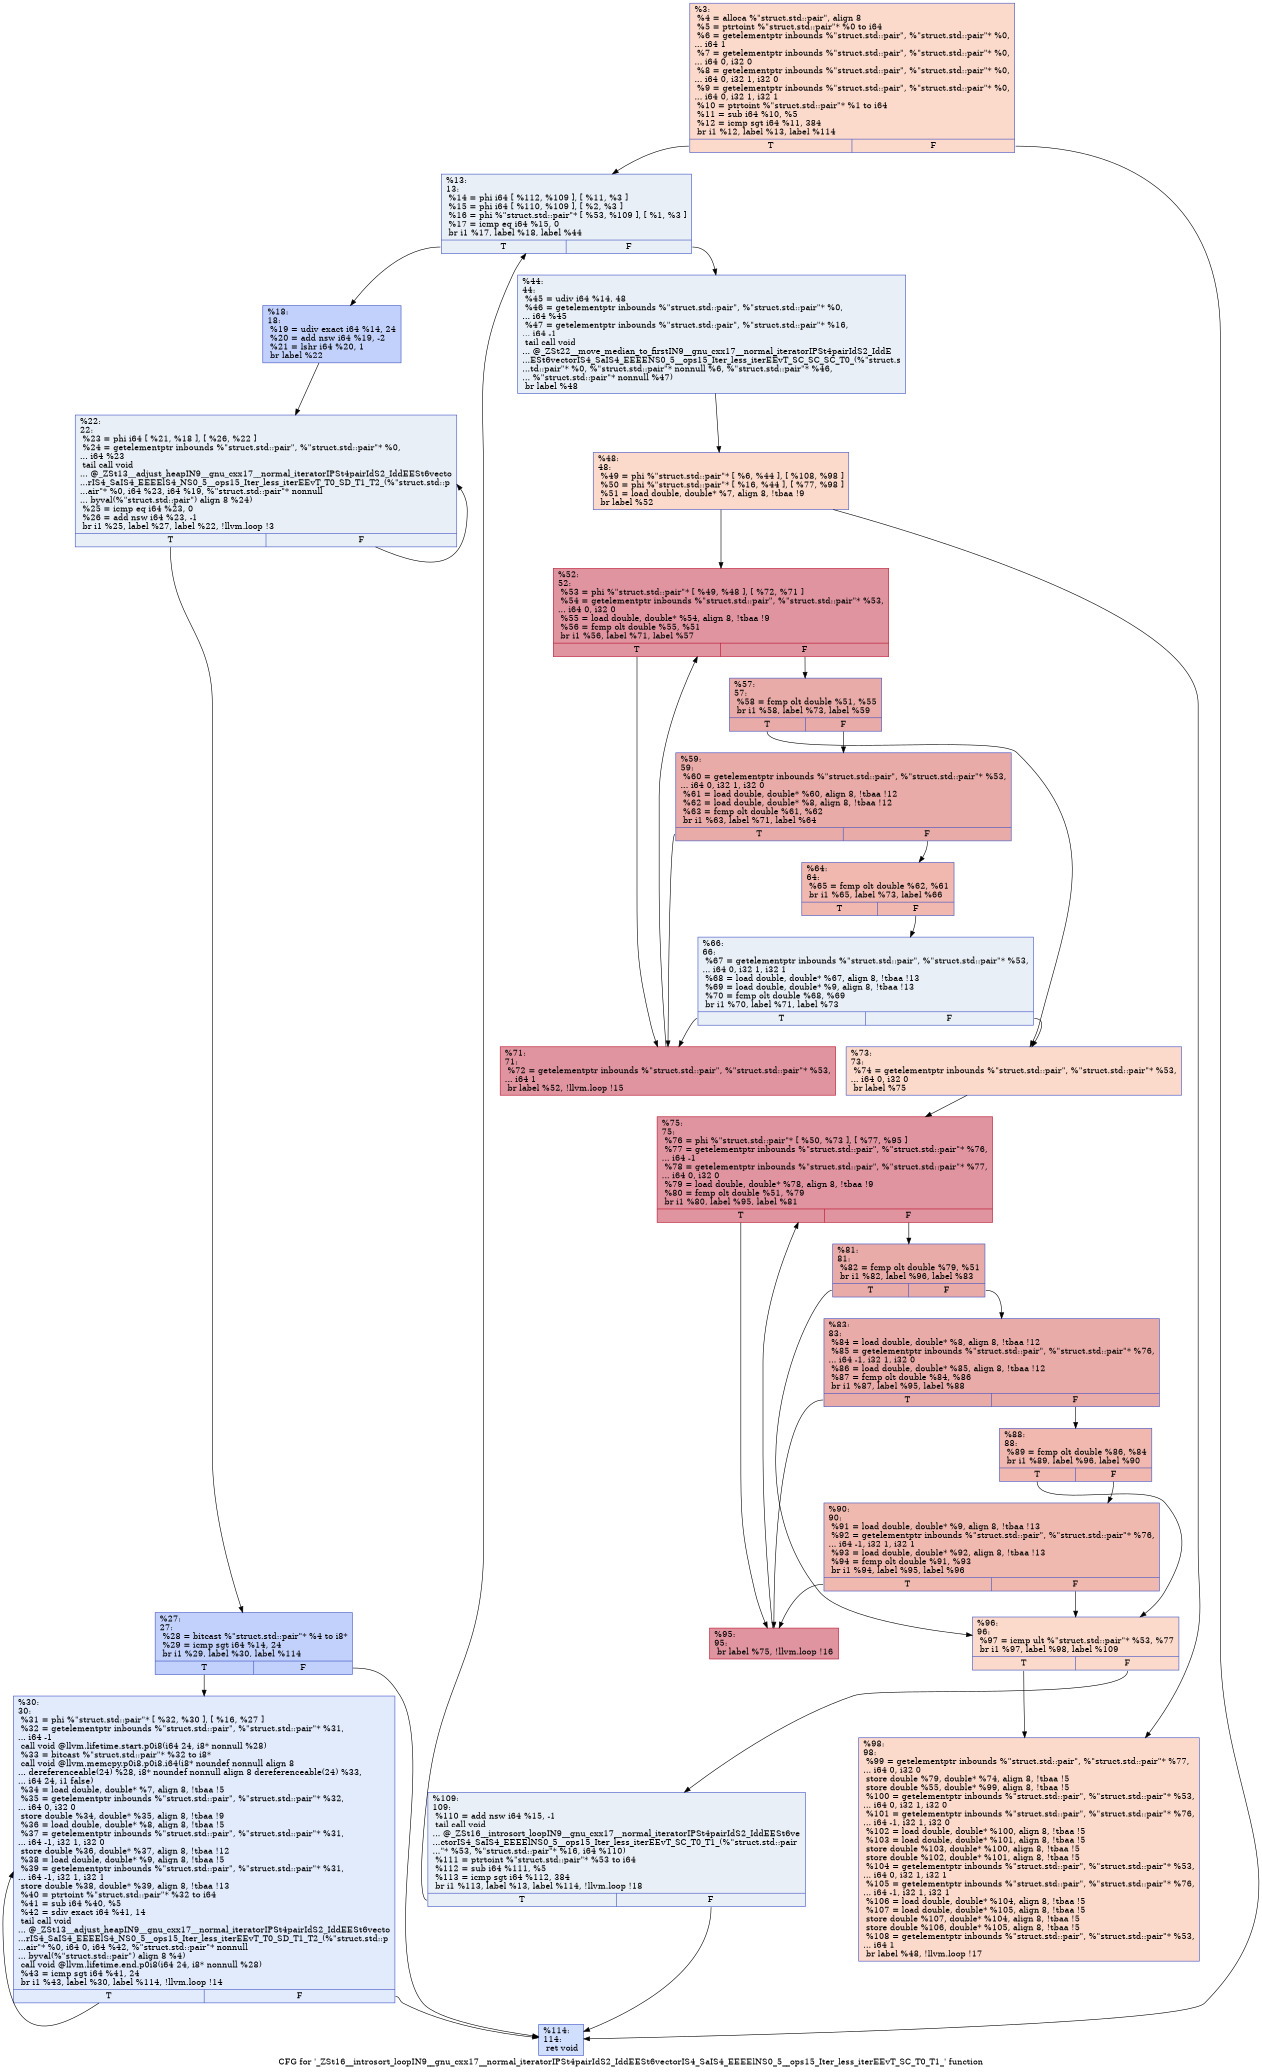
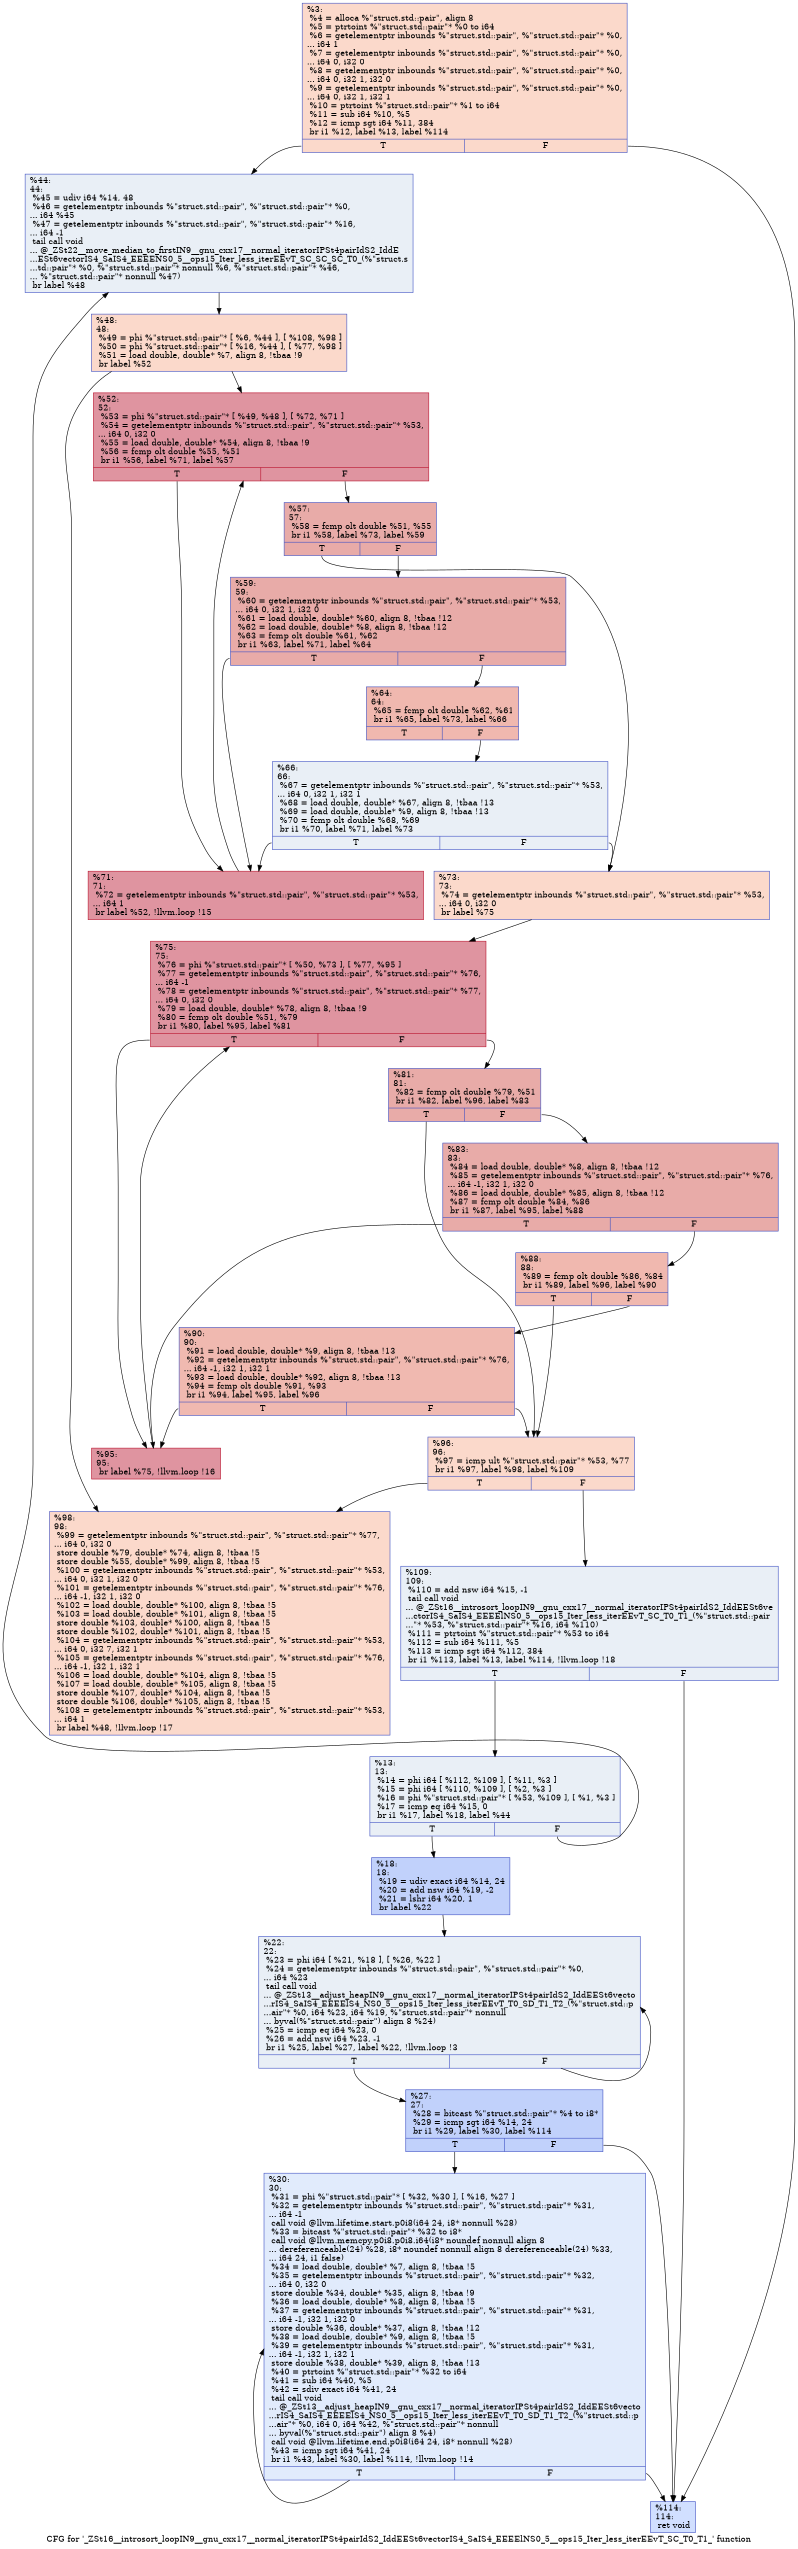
edge "%3:" -> "%13:": now "%3:" -> "%44:"
node "%98:": text "... i64 0, i32 1, i32 1" -> "... i64 0, i32 7, i32 1"
node "%30:": text "%42 = sdiv exact i64 %41, 14" -> "%42 = sdiv exact i64 %41, 24"
